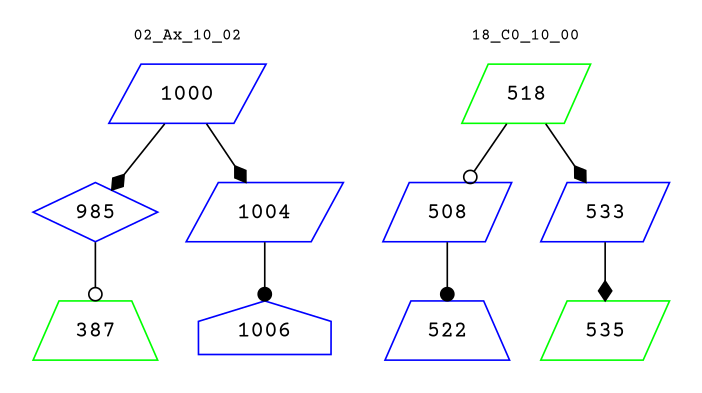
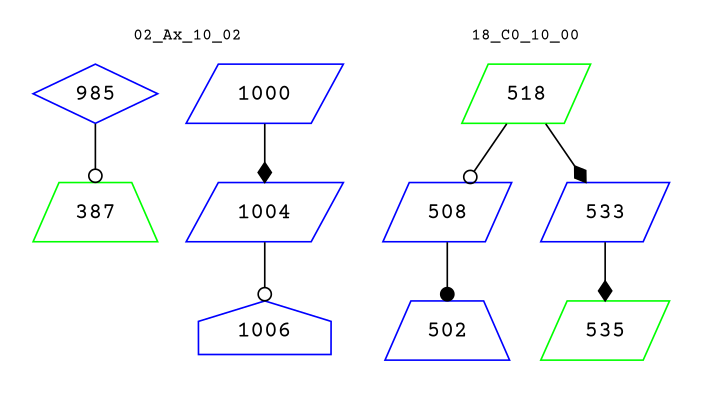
edge "1000" -> "985": removed
edge "1004" -> "1006": arrowhead dot -> odot
node "522": label "522" -> "502"
